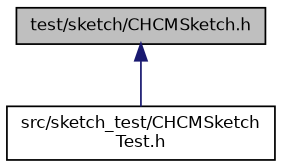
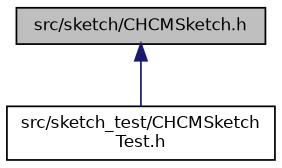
node "test/sketch/CHCMSketch.h": label "test/sketch/CHCMSketch.h" -> "src/sketch/CHCMSketch.h"
